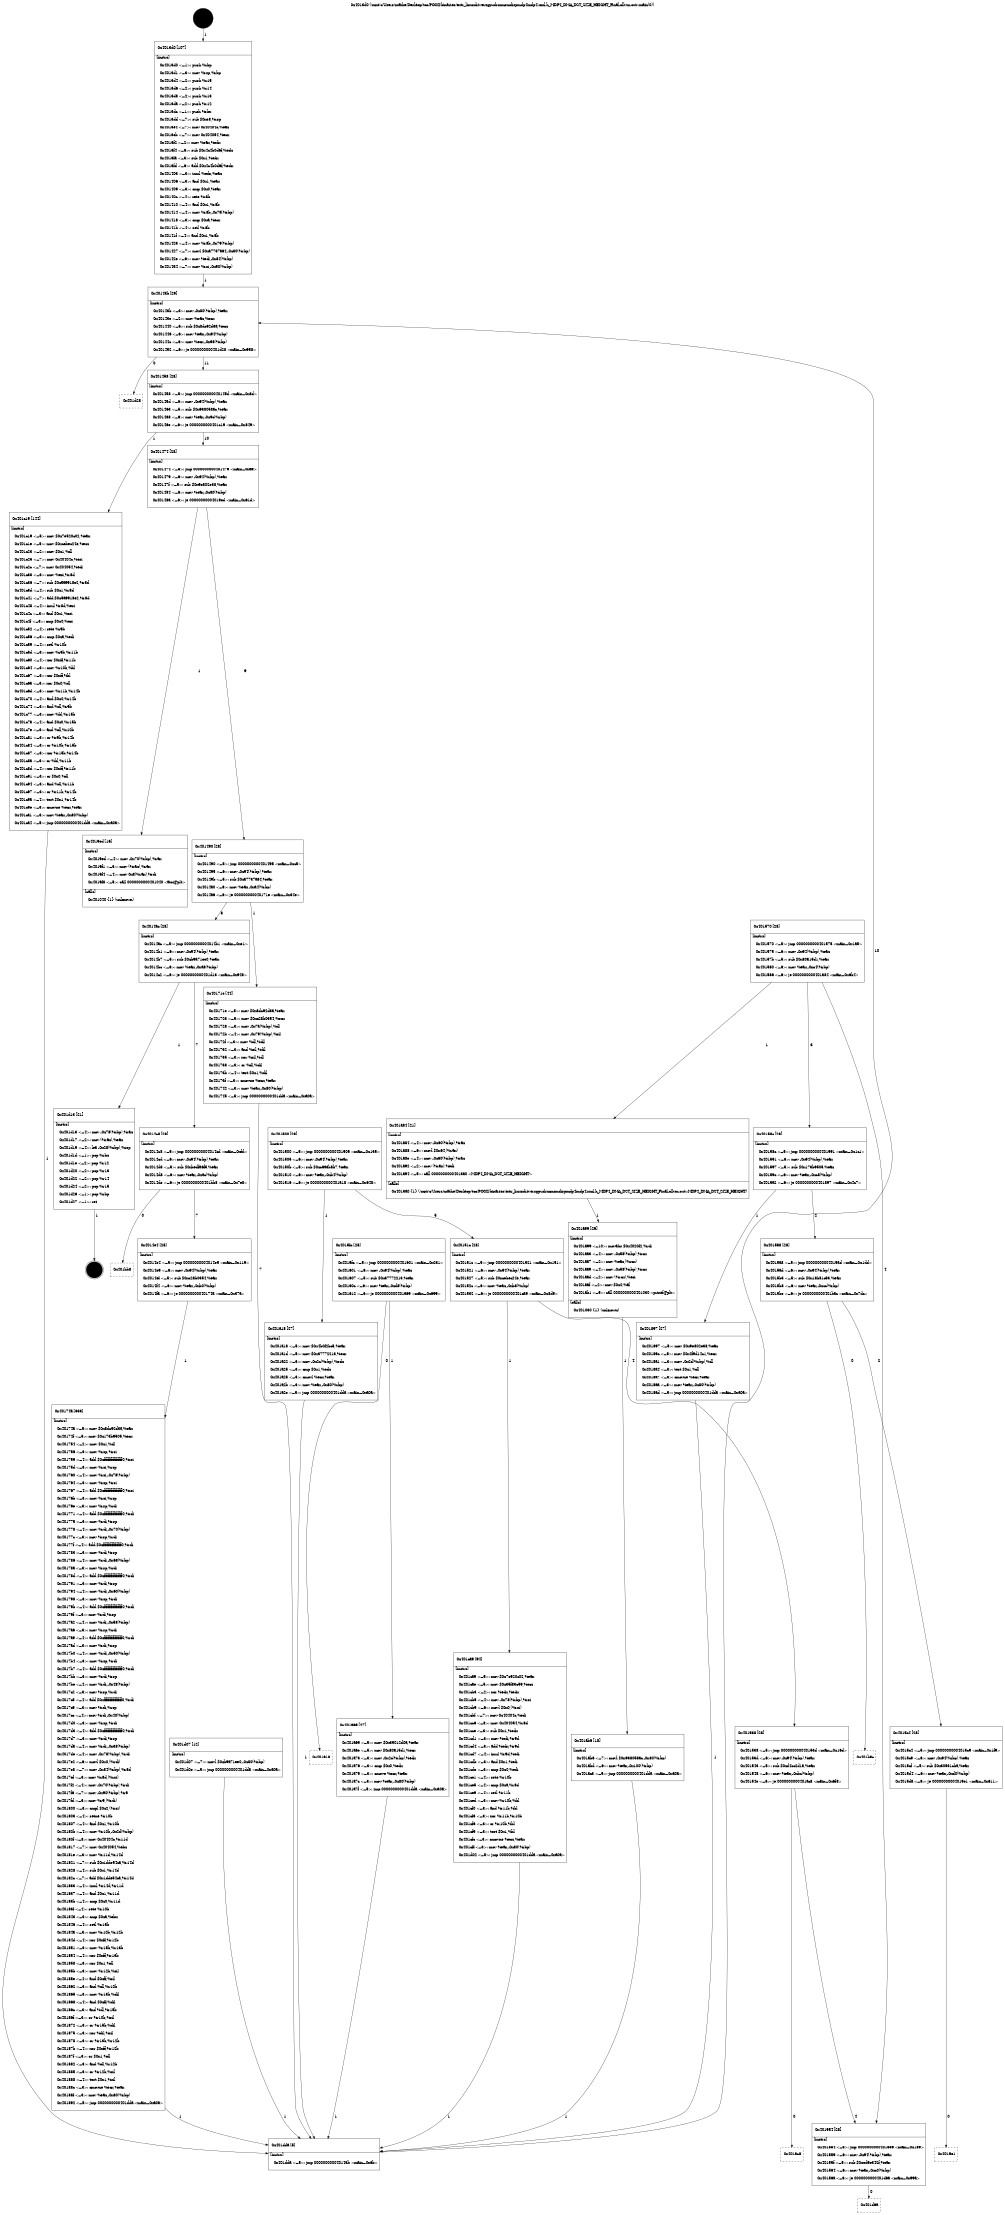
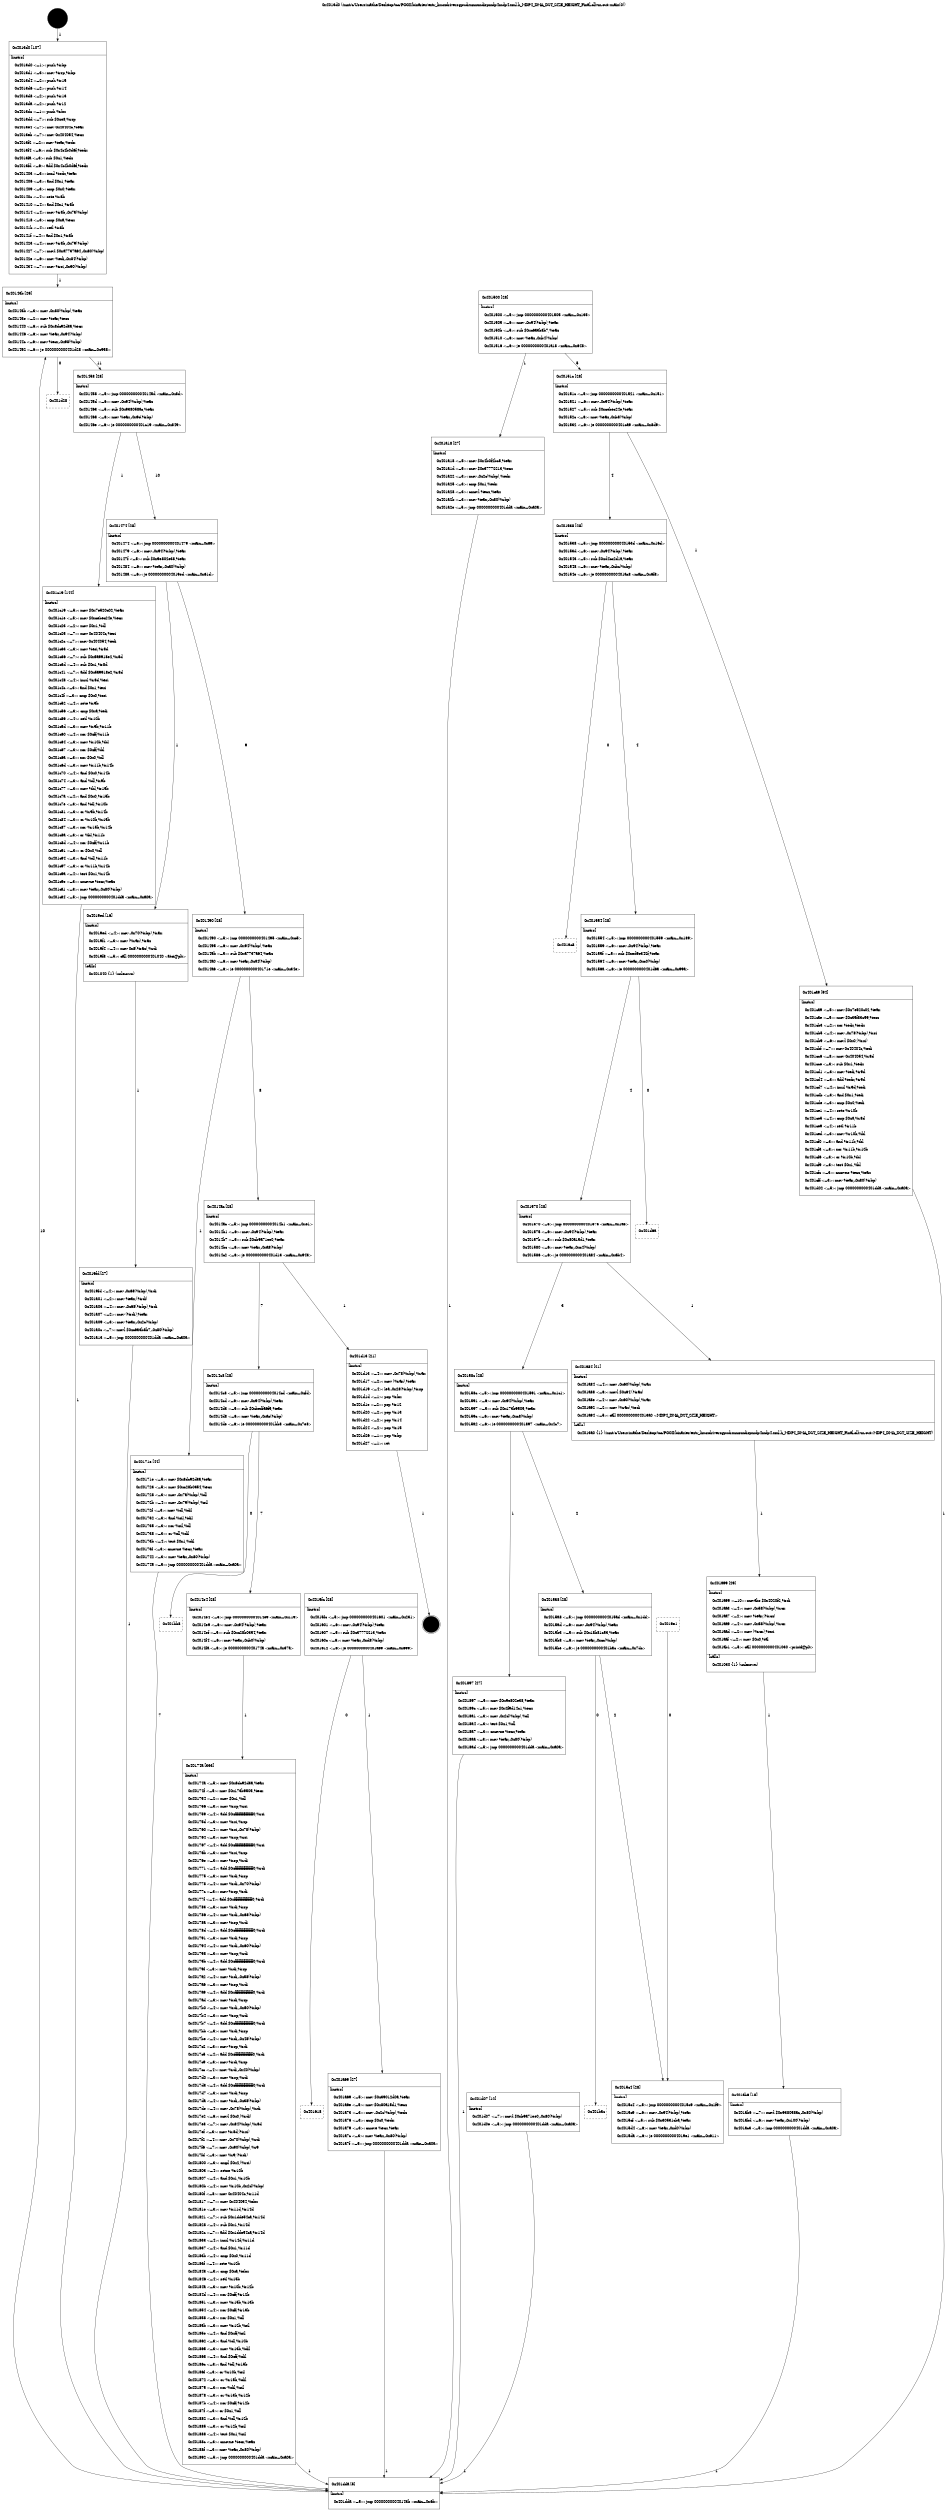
node "0x4019fd [27]": added
edge "0x401570 [28]" -> "0x401554 [28]": reversed
edge "0x4015c4 [28]" -> "0x4019e1": reversed
